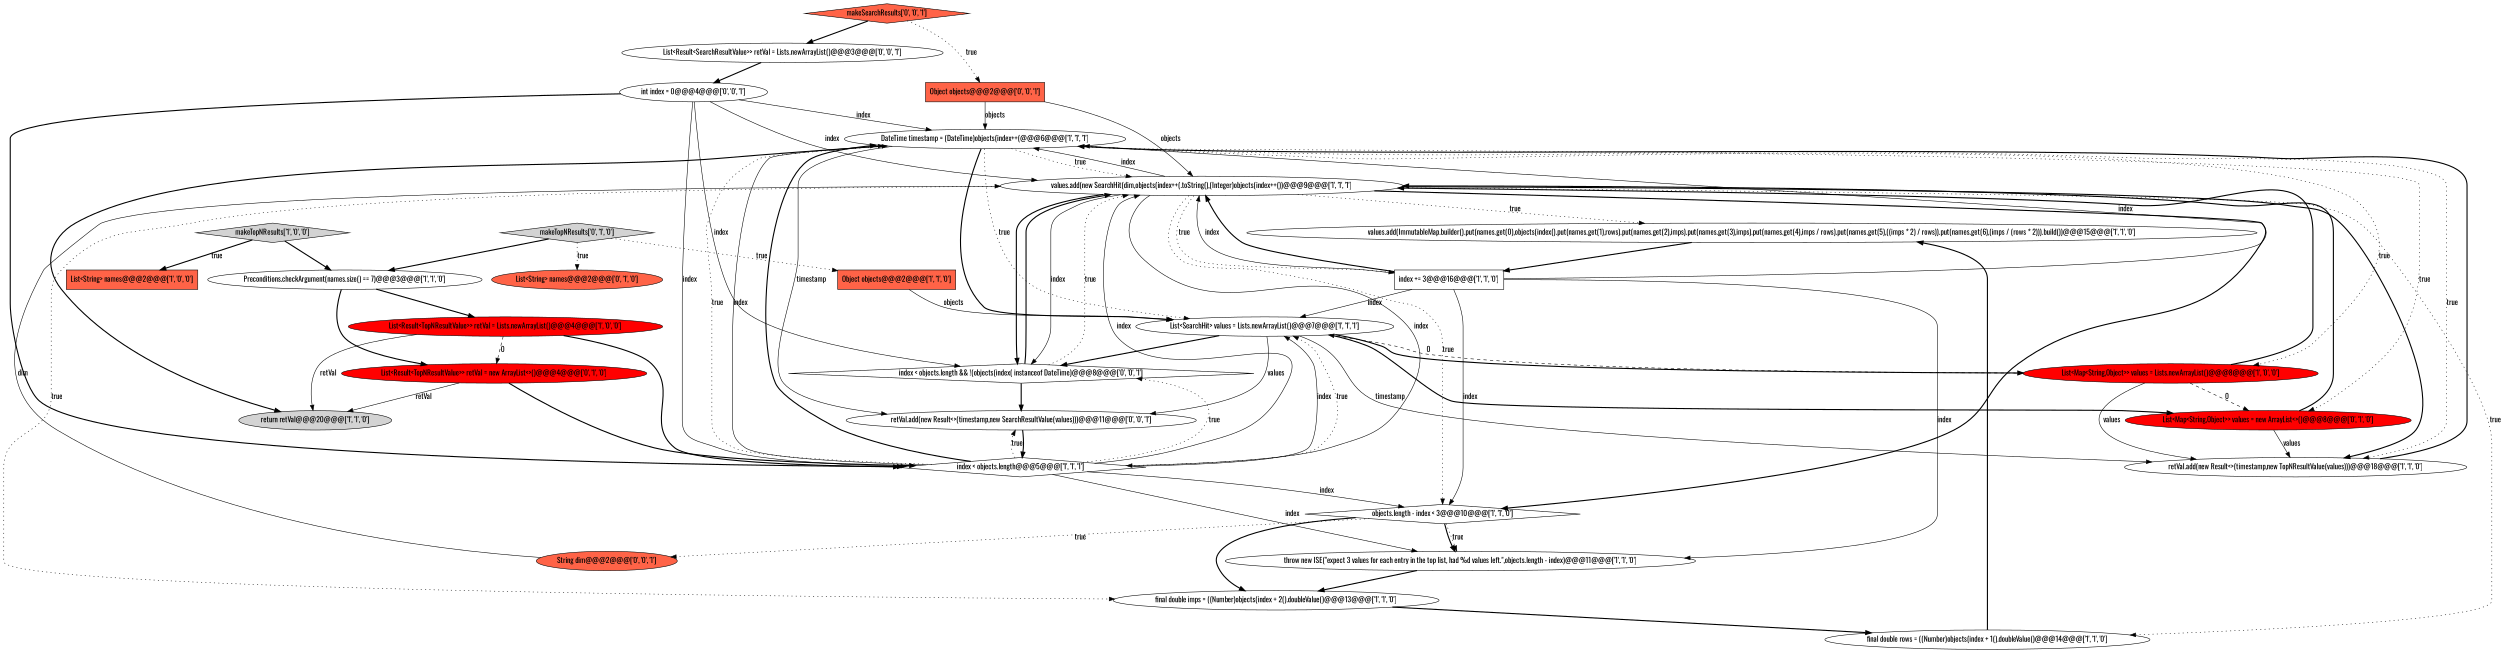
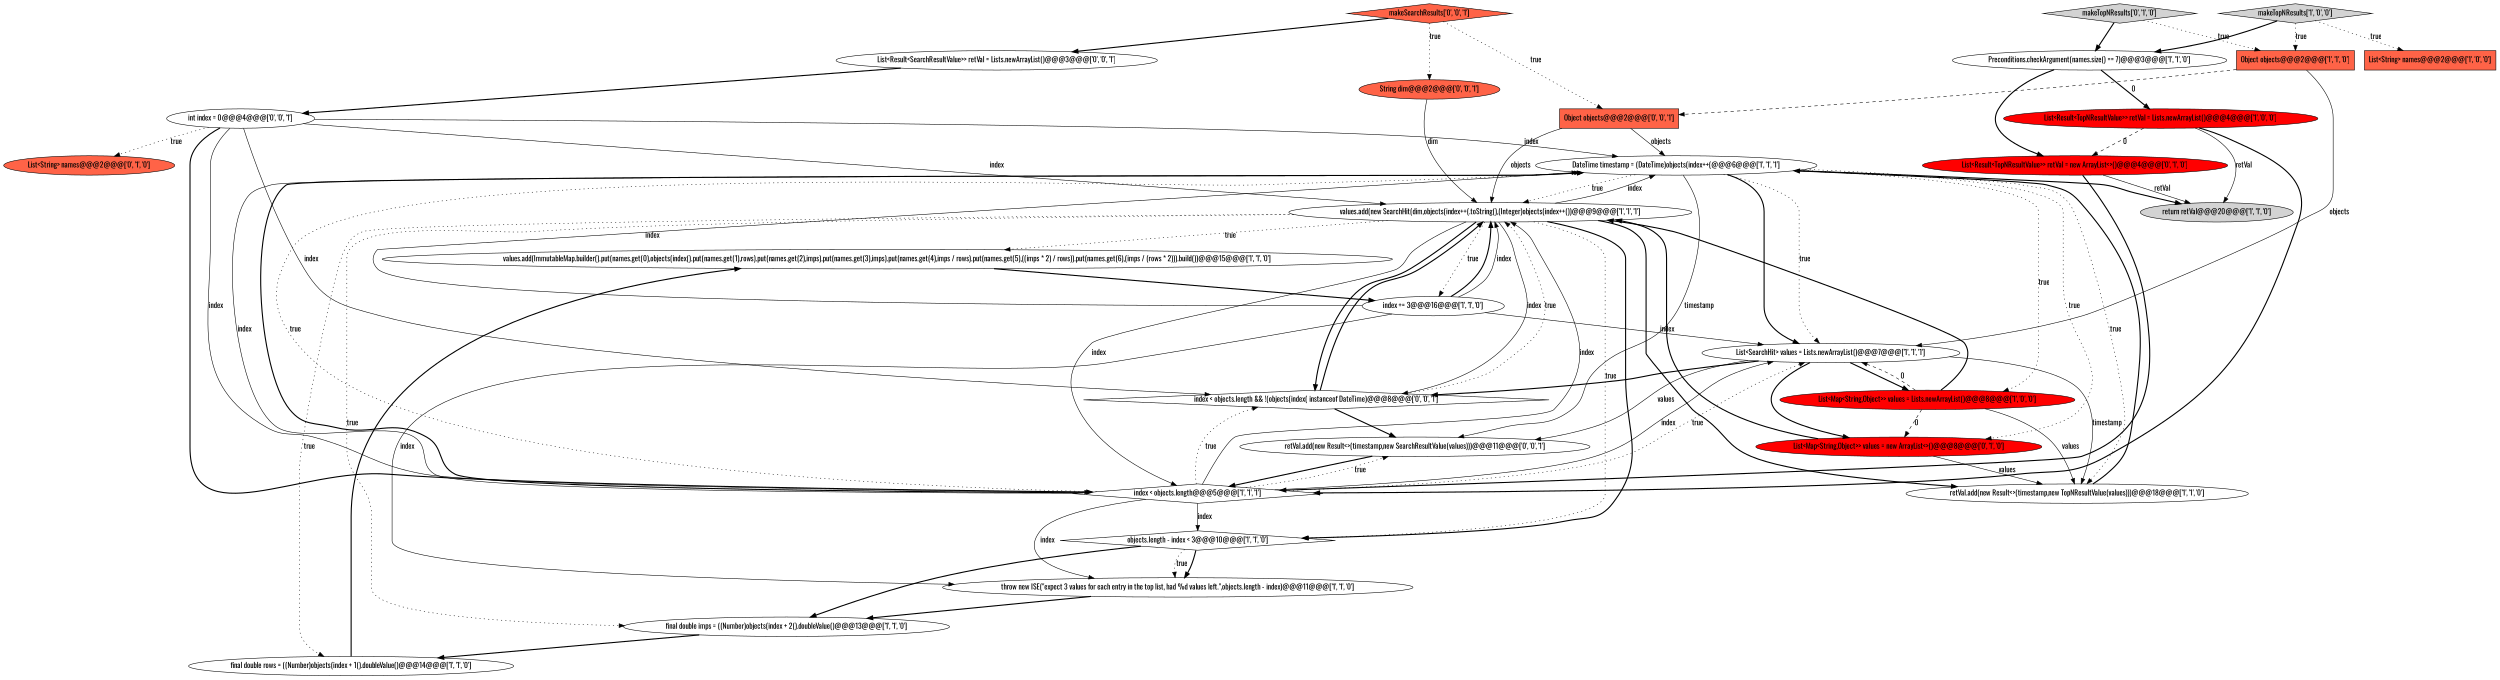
edge "makeTopNResults['1', '0', '0']" -> "Object objects@@@2@@@['1', '1', '0']": added, label "true"
edge "Object objects@@@2@@@['1', '1', '0']" -> "Object objects@@@2@@@['0', '0', '1']": added, label "0"
edge "makeTopNResults['1', '0', '0']" -> "List<String> names@@@2@@@['1', '0', '0']": style bold -> dotted
edge "makeTopNResults['0', '1', '0']" -> "List<String> names@@@2@@@['0', '1', '0']": now "int index = 0@@@4@@@['0', '0', '1']" -> "List<String> names@@@2@@@['0', '1', '0']"
node "index += 3@@@16@@@['1', '1', '0']": shape box -> ellipse
edge "index += 3@@@16@@@['1', '1', '0']" -> "objects.length - index < 3@@@10@@@['1', '1', '0']": removed, label "index"
edge "objects.length - index < 3@@@10@@@['1', '1', '0']" -> "String dim@@@2@@@['0', '0', '1']": now "makeSearchResults['0', '0', '1']" -> "String dim@@@2@@@['0', '0', '1']"
